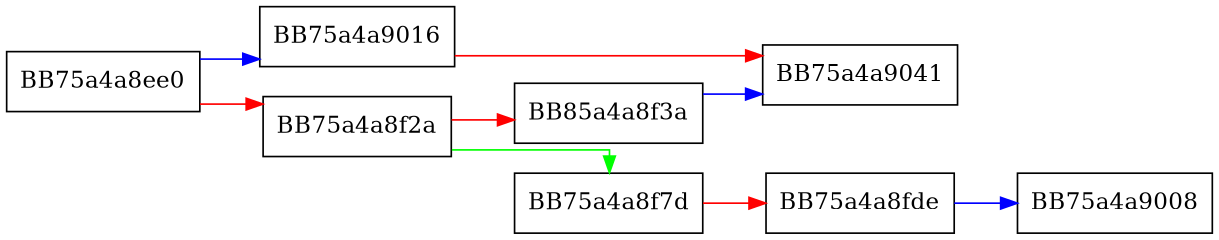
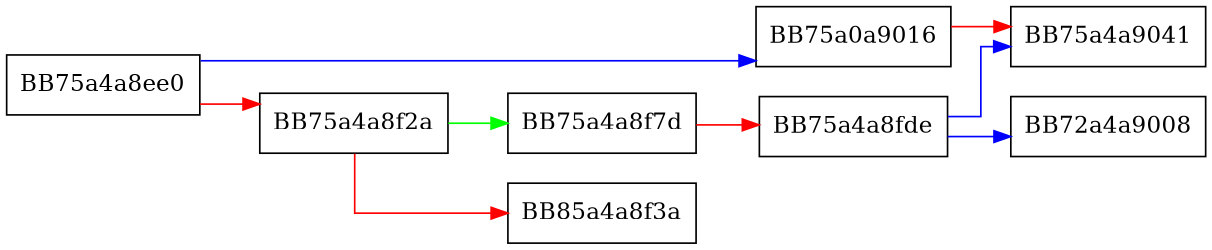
node "BB75a4a9016": label "BB75a4a9016" -> "BB75a0a9016"
edge "BB85a4a8f3a" -> "BB75a4a9041": now "BB75a4a8fde" -> "BB75a4a9041"
node "BB75a4a9008": label "BB75a4a9008" -> "BB72a4a9008"
